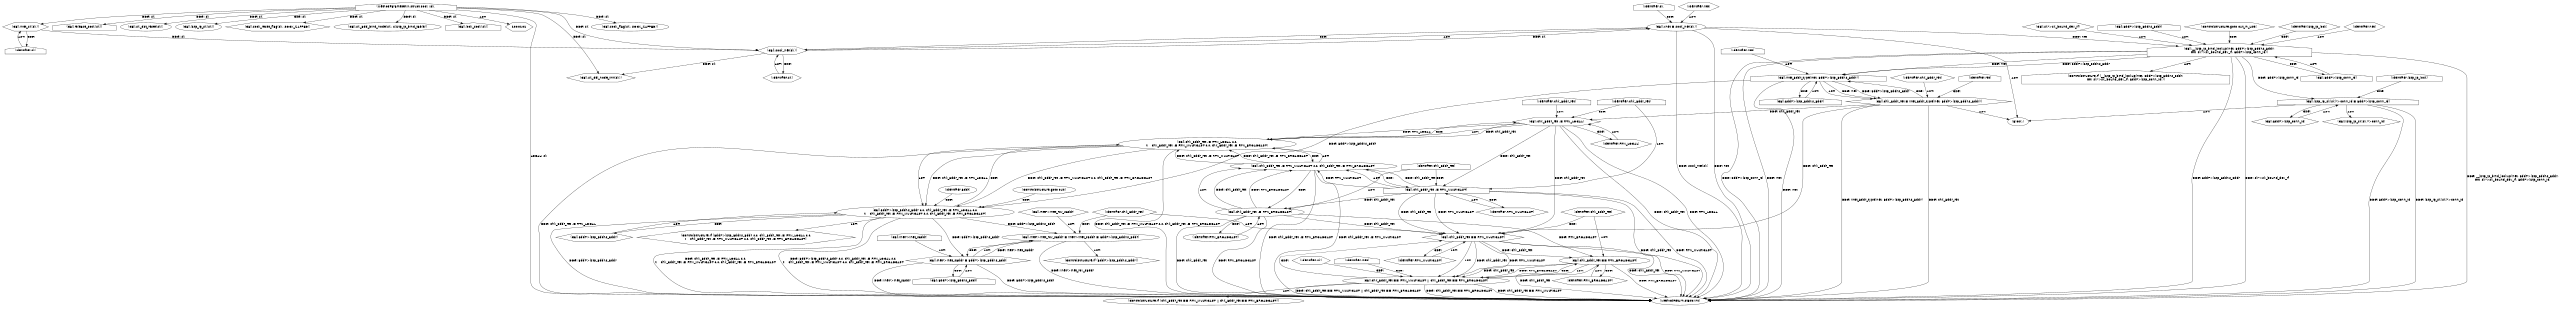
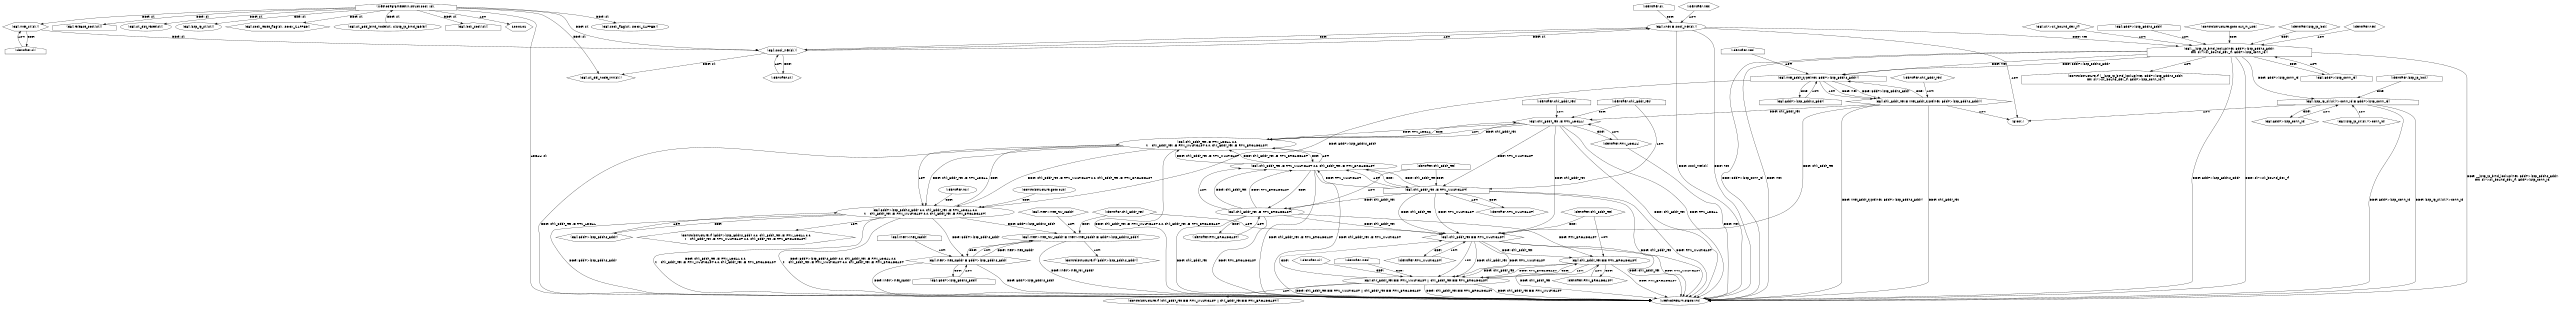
edge "(MethodParameterIn,struct sock *sk)" -> "(Call,sk_add_bind_node(sk, &l2tp_ip_bind_table))": reversed
node "(Identifier,ret)": removed
edge "(Call,l2tp_ip_sk(sk)->conn_id = addr->l2tp_conn_id)" -> "(Call,l2tp_ip_sk(sk)->conn_id)": reversed
edge "(Call,chk_addr_ret != RTN_LOCAL)" -> "(Call,chk_addr_ret != RTN_MULTICAST)": label "DDG: chk_addr_ret" -> "DDG: RTN_MULTICAST"
node "(Identifier,addr)": label "(Identifier,addr)" -> "(Identifier,rcv)"
edge "(Call,inet_addr_type(net, addr->l2tp_addr.s_addr))" -> "(MethodReturn,static int)": now "(Identifier,RTN_LOCAL)" -> "(MethodReturn,static int)"
